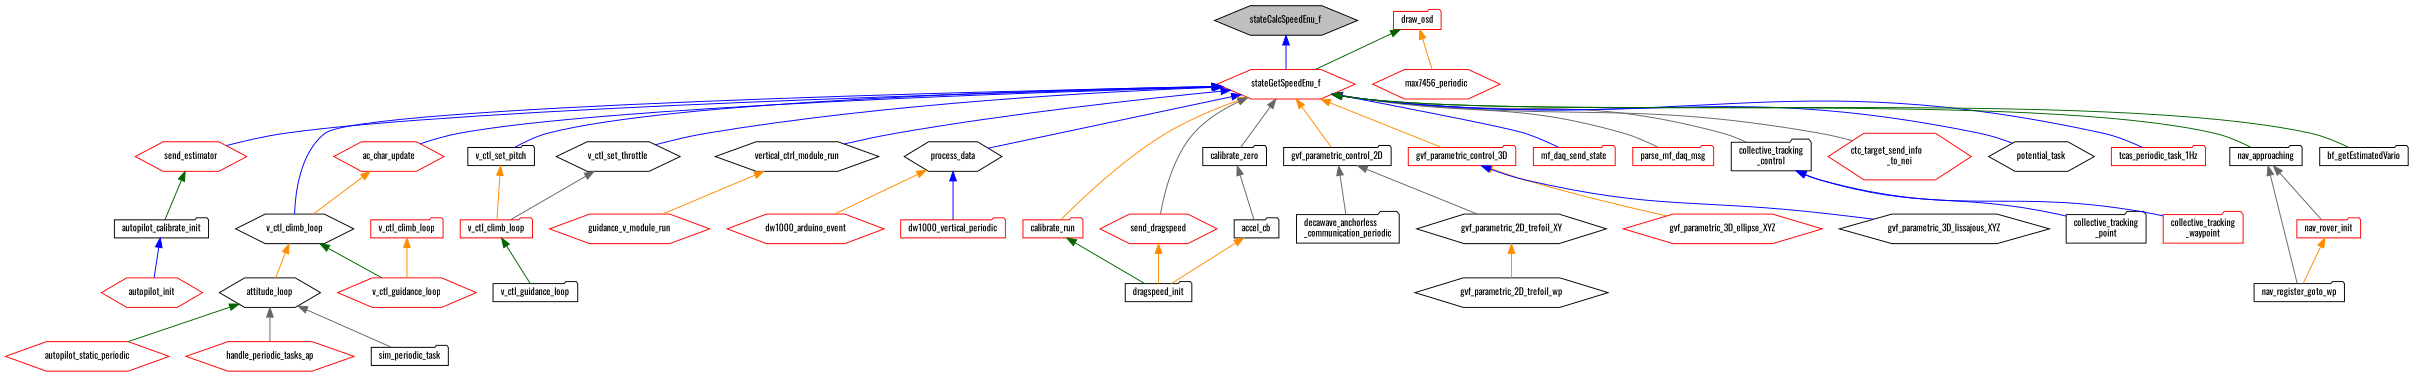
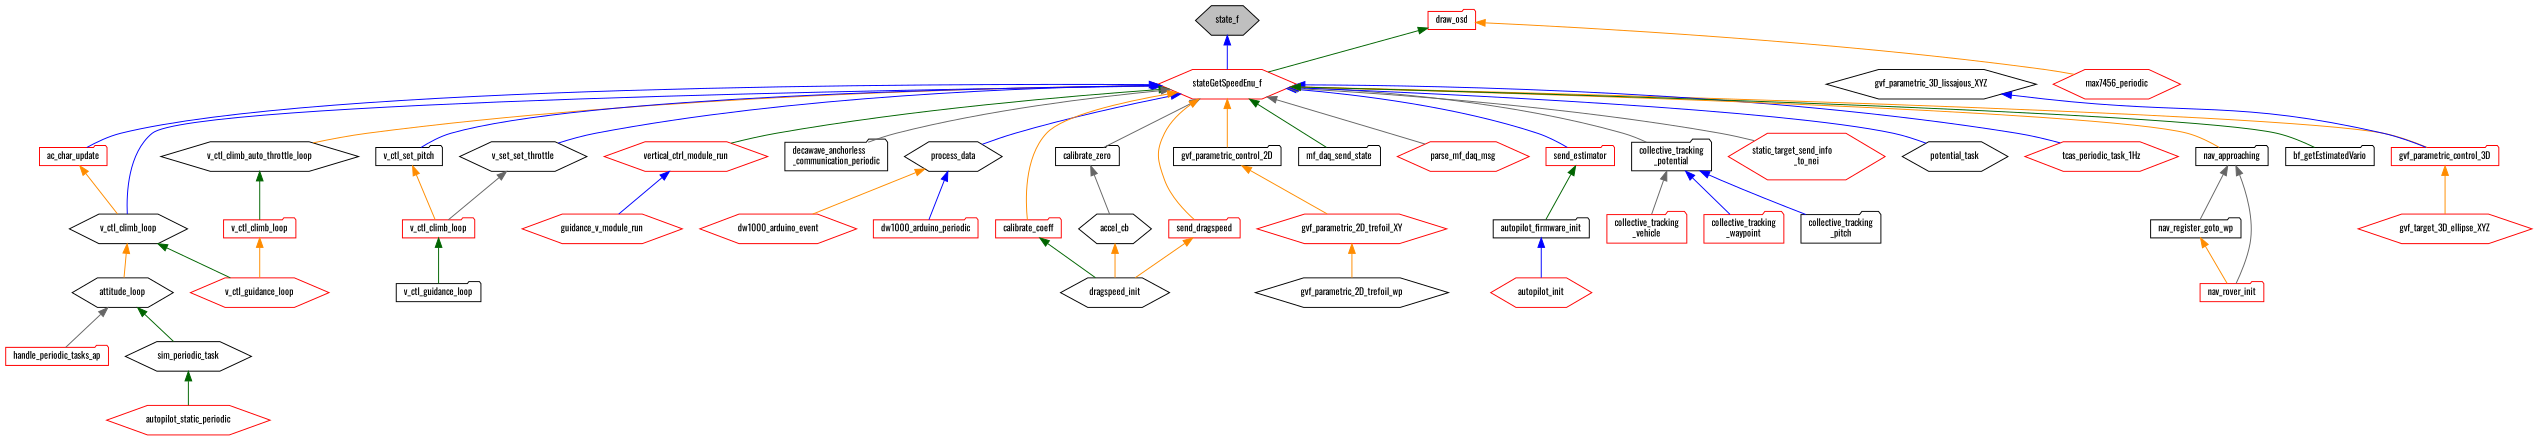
node "stateCalcSpeedEnu_f": label "stateCalcSpeedEnu_f" -> "state_f"
edge "nav_approaching" -> "stateGetSpeedEnu_f": color darkgreen -> darkorange
edge "vertical_ctrl_module_run" -> "stateGetSpeedEnu_f": color blue -> darkgreen
edge "mf_daq_send_state" -> "stateGetSpeedEnu_f": color blue -> darkgreen
edge "send_dragspeed" -> "stateGetSpeedEnu_f": color gray40 -> darkorange
node "send_estimator": shape hexagon -> folder
node "v_ctl_climb_auto_throttle_loop": added
node "ac_char_update": shape hexagon -> folder
node "v_ctl_set_throttle": label "v_ctl_set_throttle" -> "v_set_set_throttle"
node "vertical_ctrl_module_run": color black -> red
node "mf_daq_send_state": color red -> black
node "parse_mf_daq_msg": shape folder -> hexagon
node "collective_tracking _control": label "collective_tracking _control" -> "collective_tracking _potential"
node "ctc_target_send_info _to_nei": label "ctc_target_send_info _to_nei" -> "static_target_send_info _to_nei"
node "tcas_periodic_task_1Hz": shape folder -> hexagon
edge "gvf_parametric_2D_trefoil_XY" -> "gvf_parametric_control_2D": color gray40 -> darkorange
edge "guidance_v_module_run" -> "vertical_ctrl_module_run": color darkorange -> blue
edge "decawave_anchorless _communication_periodic" -> "gvf_parametric_control_2D": now "decawave_anchorless _communication_periodic" -> "stateGetSpeedEnu_f"
edge "gvf_parametric_3D_lissajous_XYZ" -> "gvf_parametric_control_3D": reversed
node "autopilot_calibrate_init": label "autopilot_calibrate_init" -> "autopilot_firmware_init"
node "dw1000_vertical_periodic": label "dw1000_vertical_periodic" -> "dw1000_arduino_periodic"
node "calibrate_run": label "calibrate_run" -> "calibrate_coeff"
node "send_dragspeed": shape hexagon -> folder
node "accel_cb": shape folder -> hexagon
node "gvf_parametric_2D_trefoil_XY": color black -> red
node "collective_tracking _vehicle": added
node "gvf_parametric_3D_ellipse_XYZ": label "gvf_parametric_3D_ellipse_XYZ" -> "gvf_target_3D_ellipse_XYZ"
node "collective_tracking _point": label "collective_tracking _point" -> "collective_tracking _pitch"
edge "nav_register_goto_wp" -> "nav_rover_init": reversed
node "dragspeed_init": shape folder -> hexagon
edge "autopilot_static_periodic" -> "attitude_loop": now "autopilot_static_periodic" -> "sim_periodic_task"
edge "sim_periodic_task" -> "attitude_loop": color gray40 -> darkgreen
node "handle_periodic_tasks_ap": shape hexagon -> folder
node "sim_periodic_task": shape folder -> hexagon
